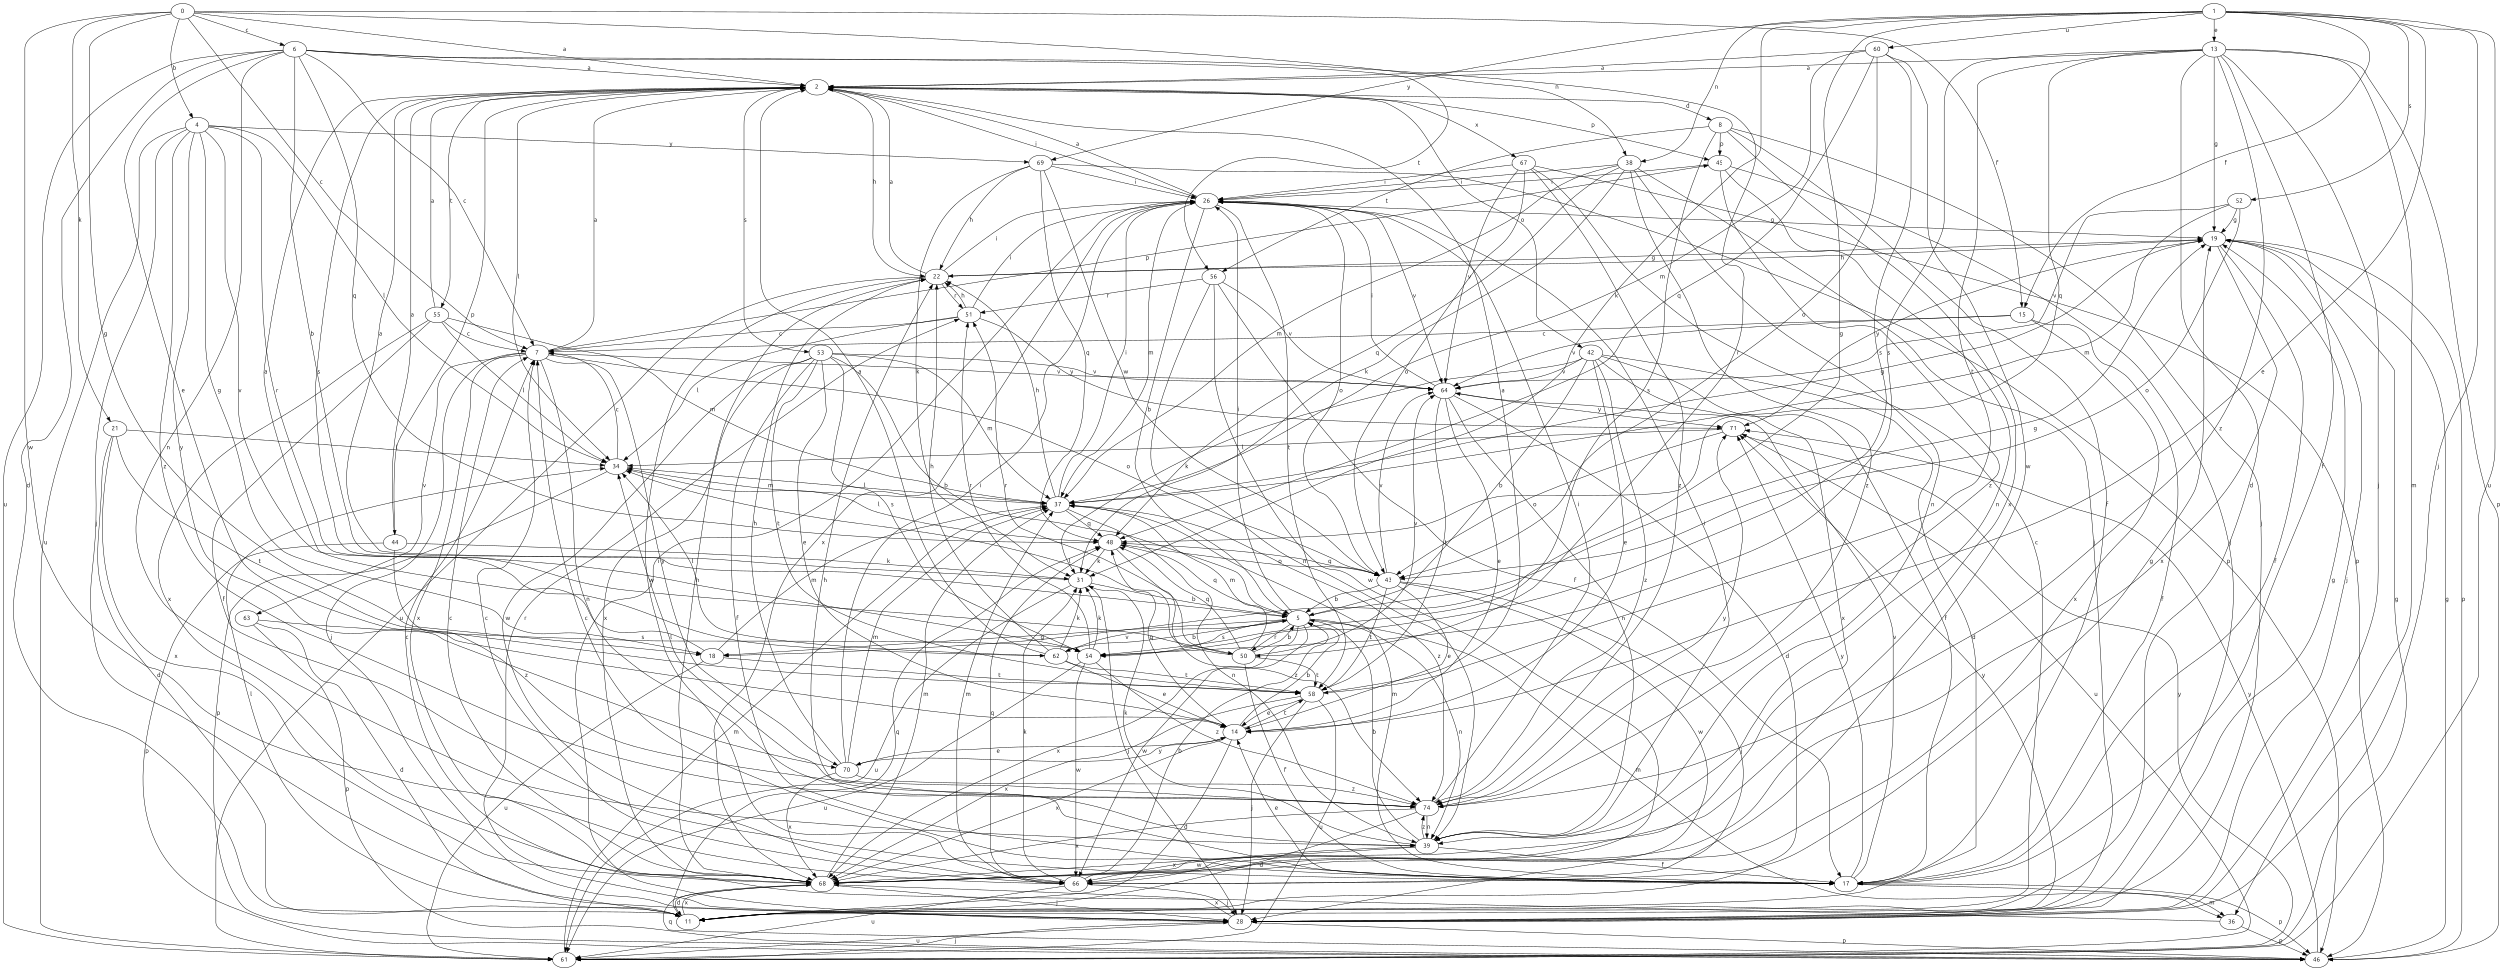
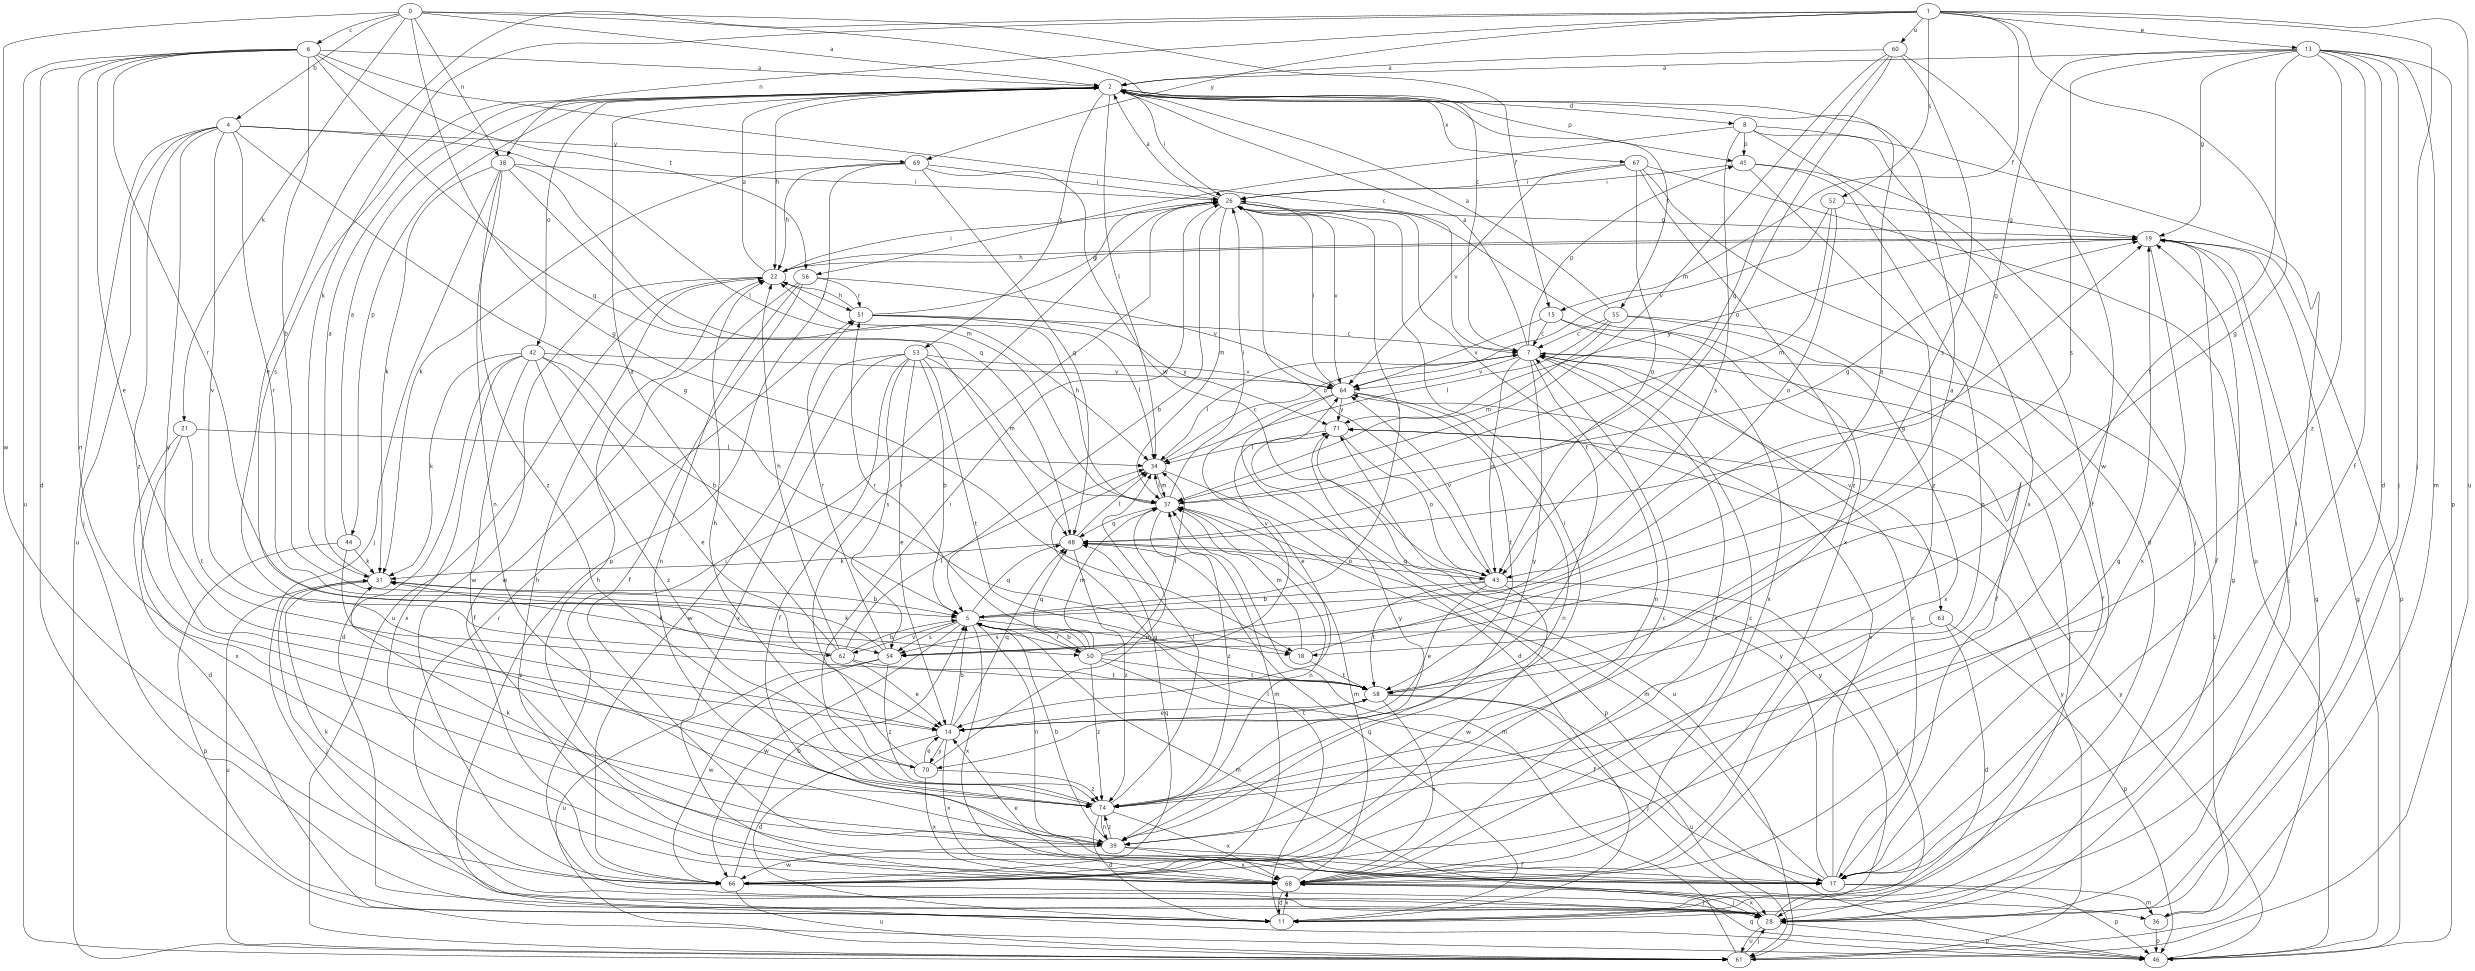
edge "7" -> "34": added, label "l"
edge "67" -> "11": label "c" -> "d"
edge "50" -> "74": added, label "z"
edge "18" -> "61": removed, label "u"
